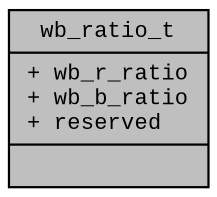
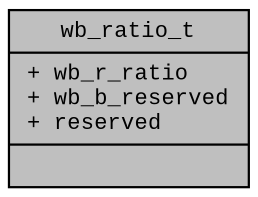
node "wb_ratio_t": text "+ wb_b_ratio" -> "+ wb_b_reserved"
